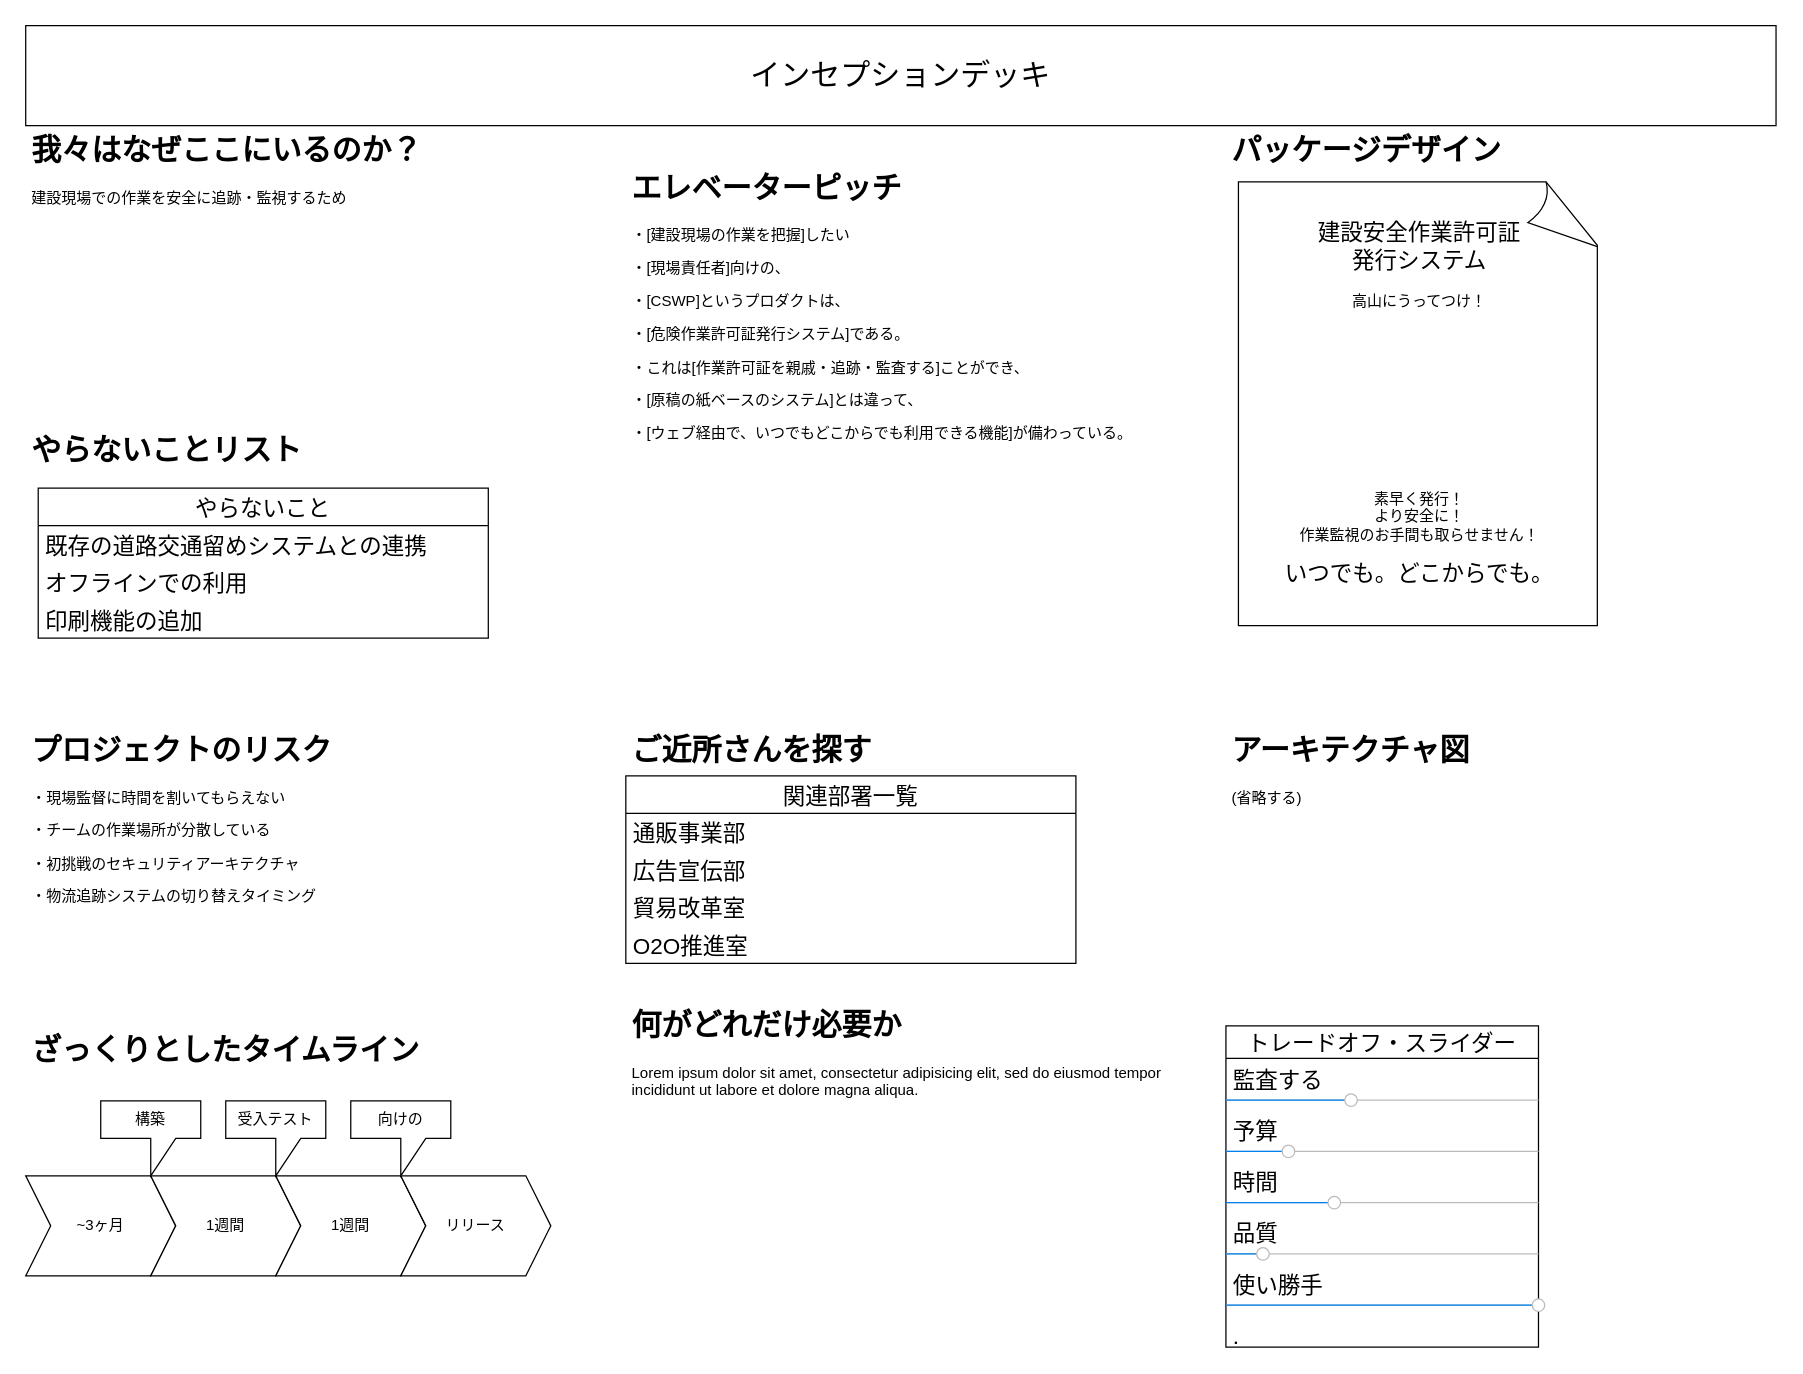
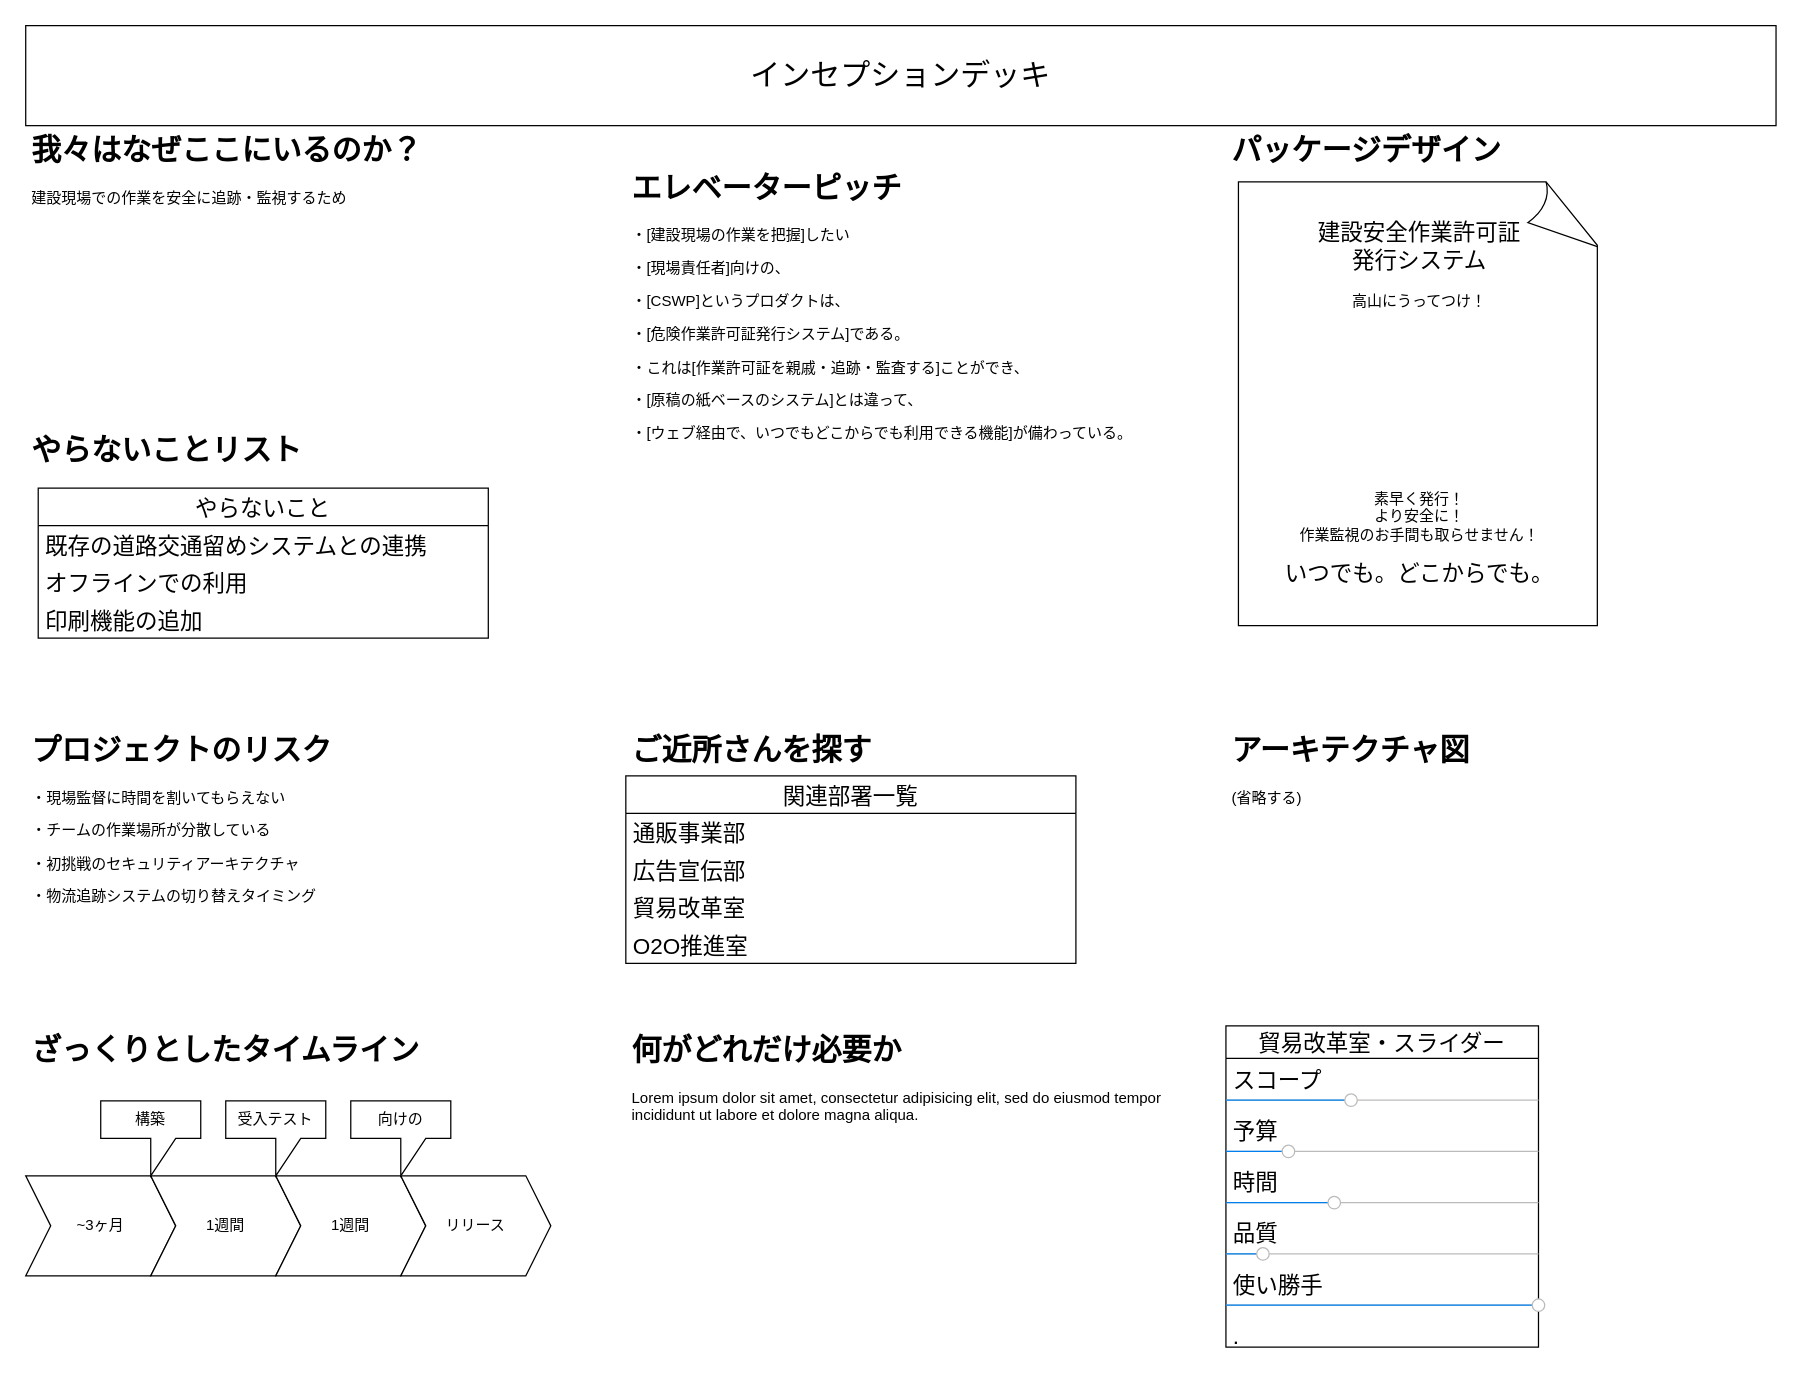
node "トレードオフ・スライダー": label "トレードオフ・スライダー" -> "貿易改革室・スライダー"
node "監査する": label "監査する" -> "スコープ"
node "何がどれだけ必要かLorem ipsum dolor sit amet, consectetur adipisicing elit, sed do eiusmod tempor incididunt ut labore et dolore magna aliqua.": moved (901, 1126) -> (901, 1151)
